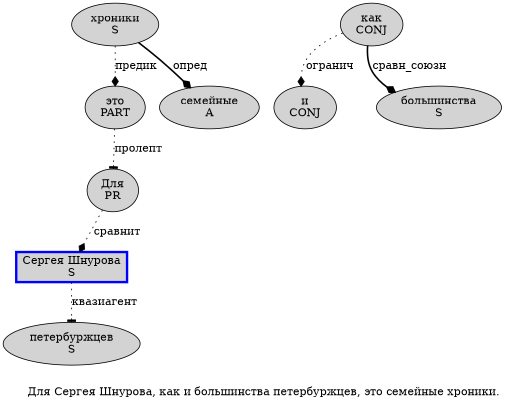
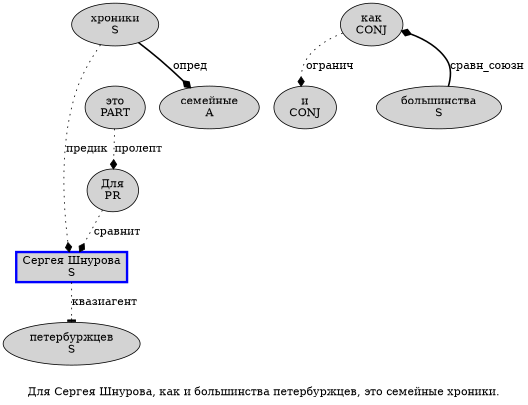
edge "хроники S" -> "это PART": now "хроники S" -> "Сергея Шнурова S"
edge "как CONJ" -> "большинства S": reversed
edge "это PART" -> "Для PR": arrowhead tee -> diamond
